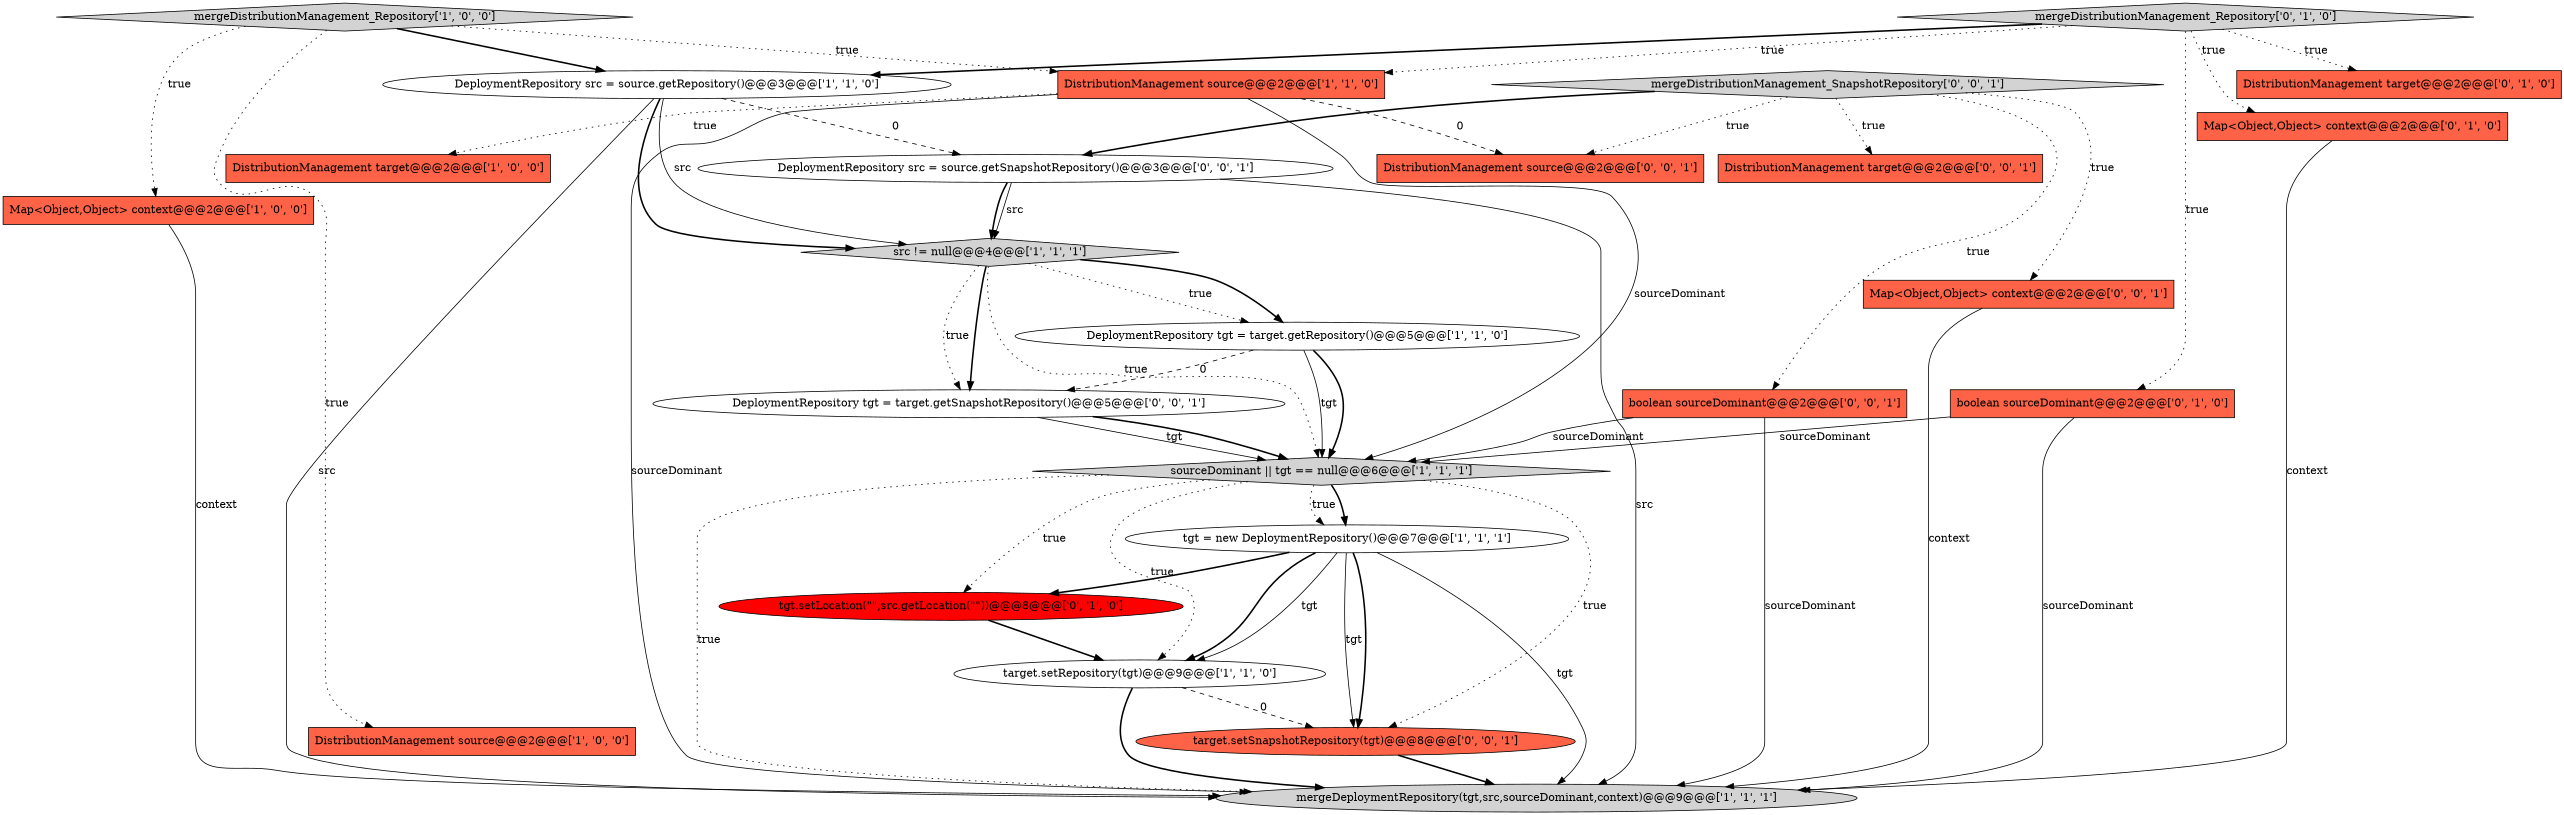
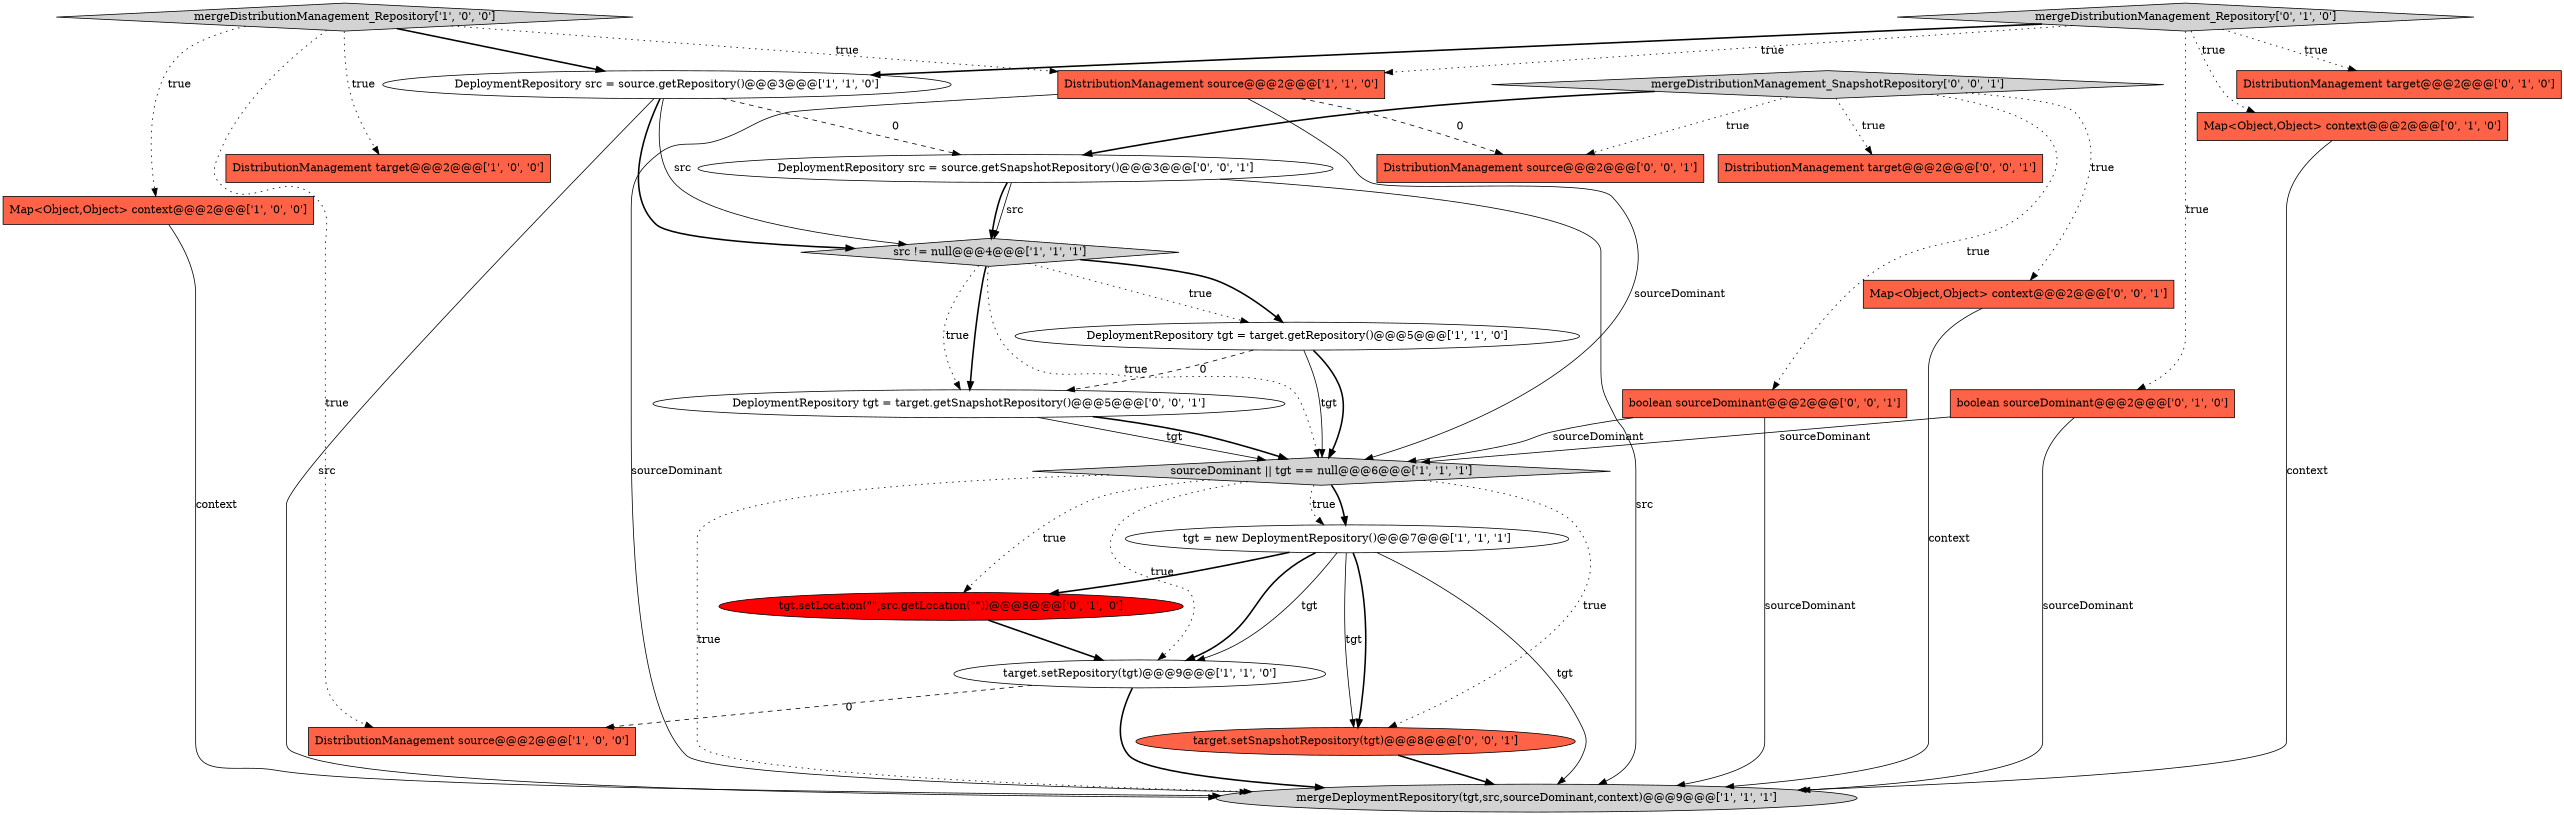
edge "DistributionManagement source@@@2@@@['1', '1', '0']" -> "DistributionManagement target@@@2@@@['1', '0', '0']": now "mergeDistributionManagement_Repository['1', '0', '0']" -> "DistributionManagement target@@@2@@@['1', '0', '0']"
edge "target.setRepository(tgt)@@@9@@@['1', '1', '0']" -> "target.setSnapshotRepository(tgt)@@@8@@@['0', '0', '1']": now "target.setRepository(tgt)@@@9@@@['1', '1', '0']" -> "DistributionManagement source@@@2@@@['1', '0', '0']"
